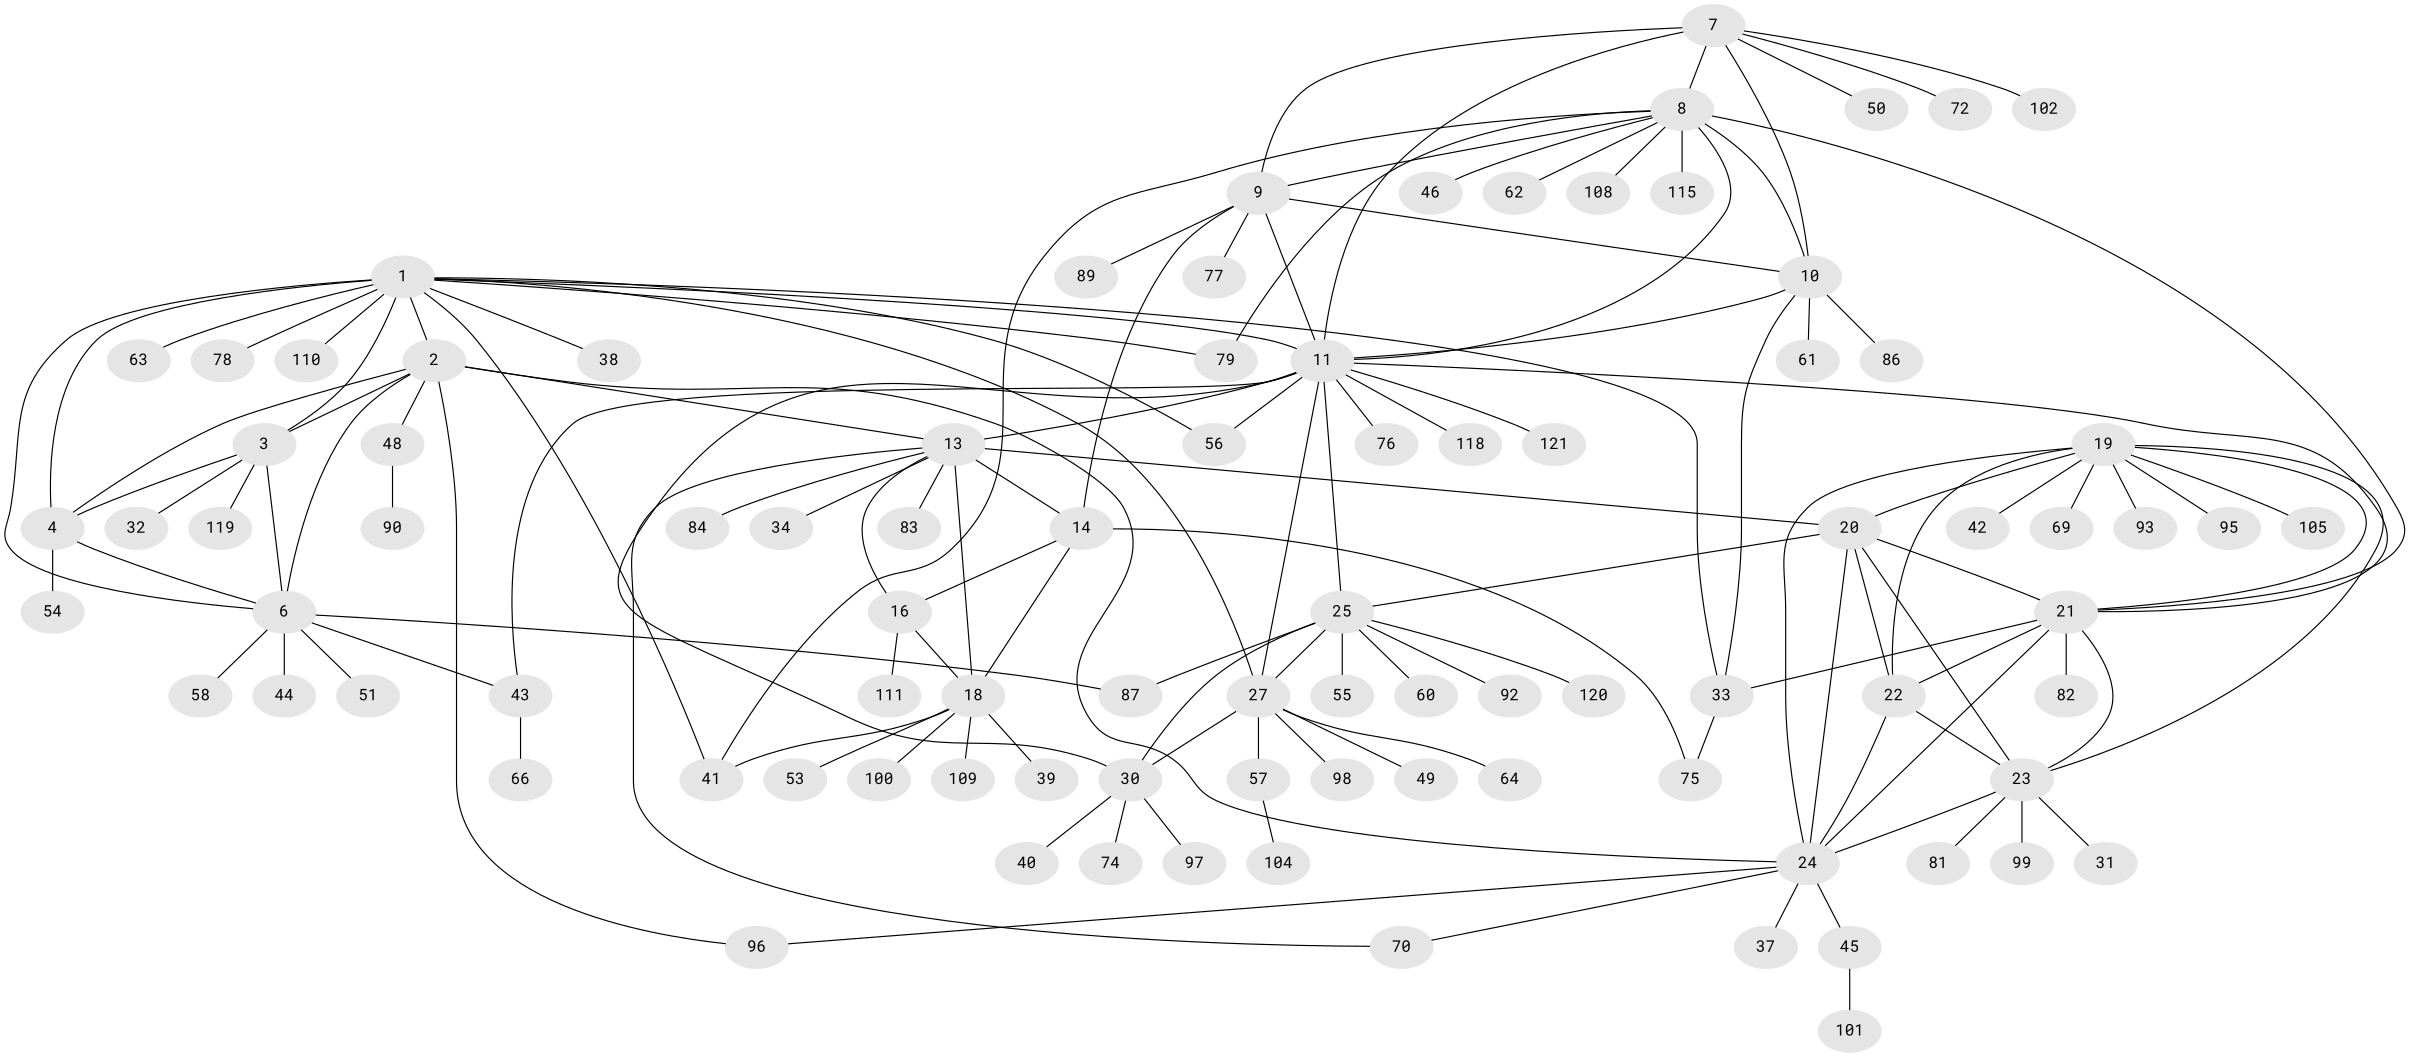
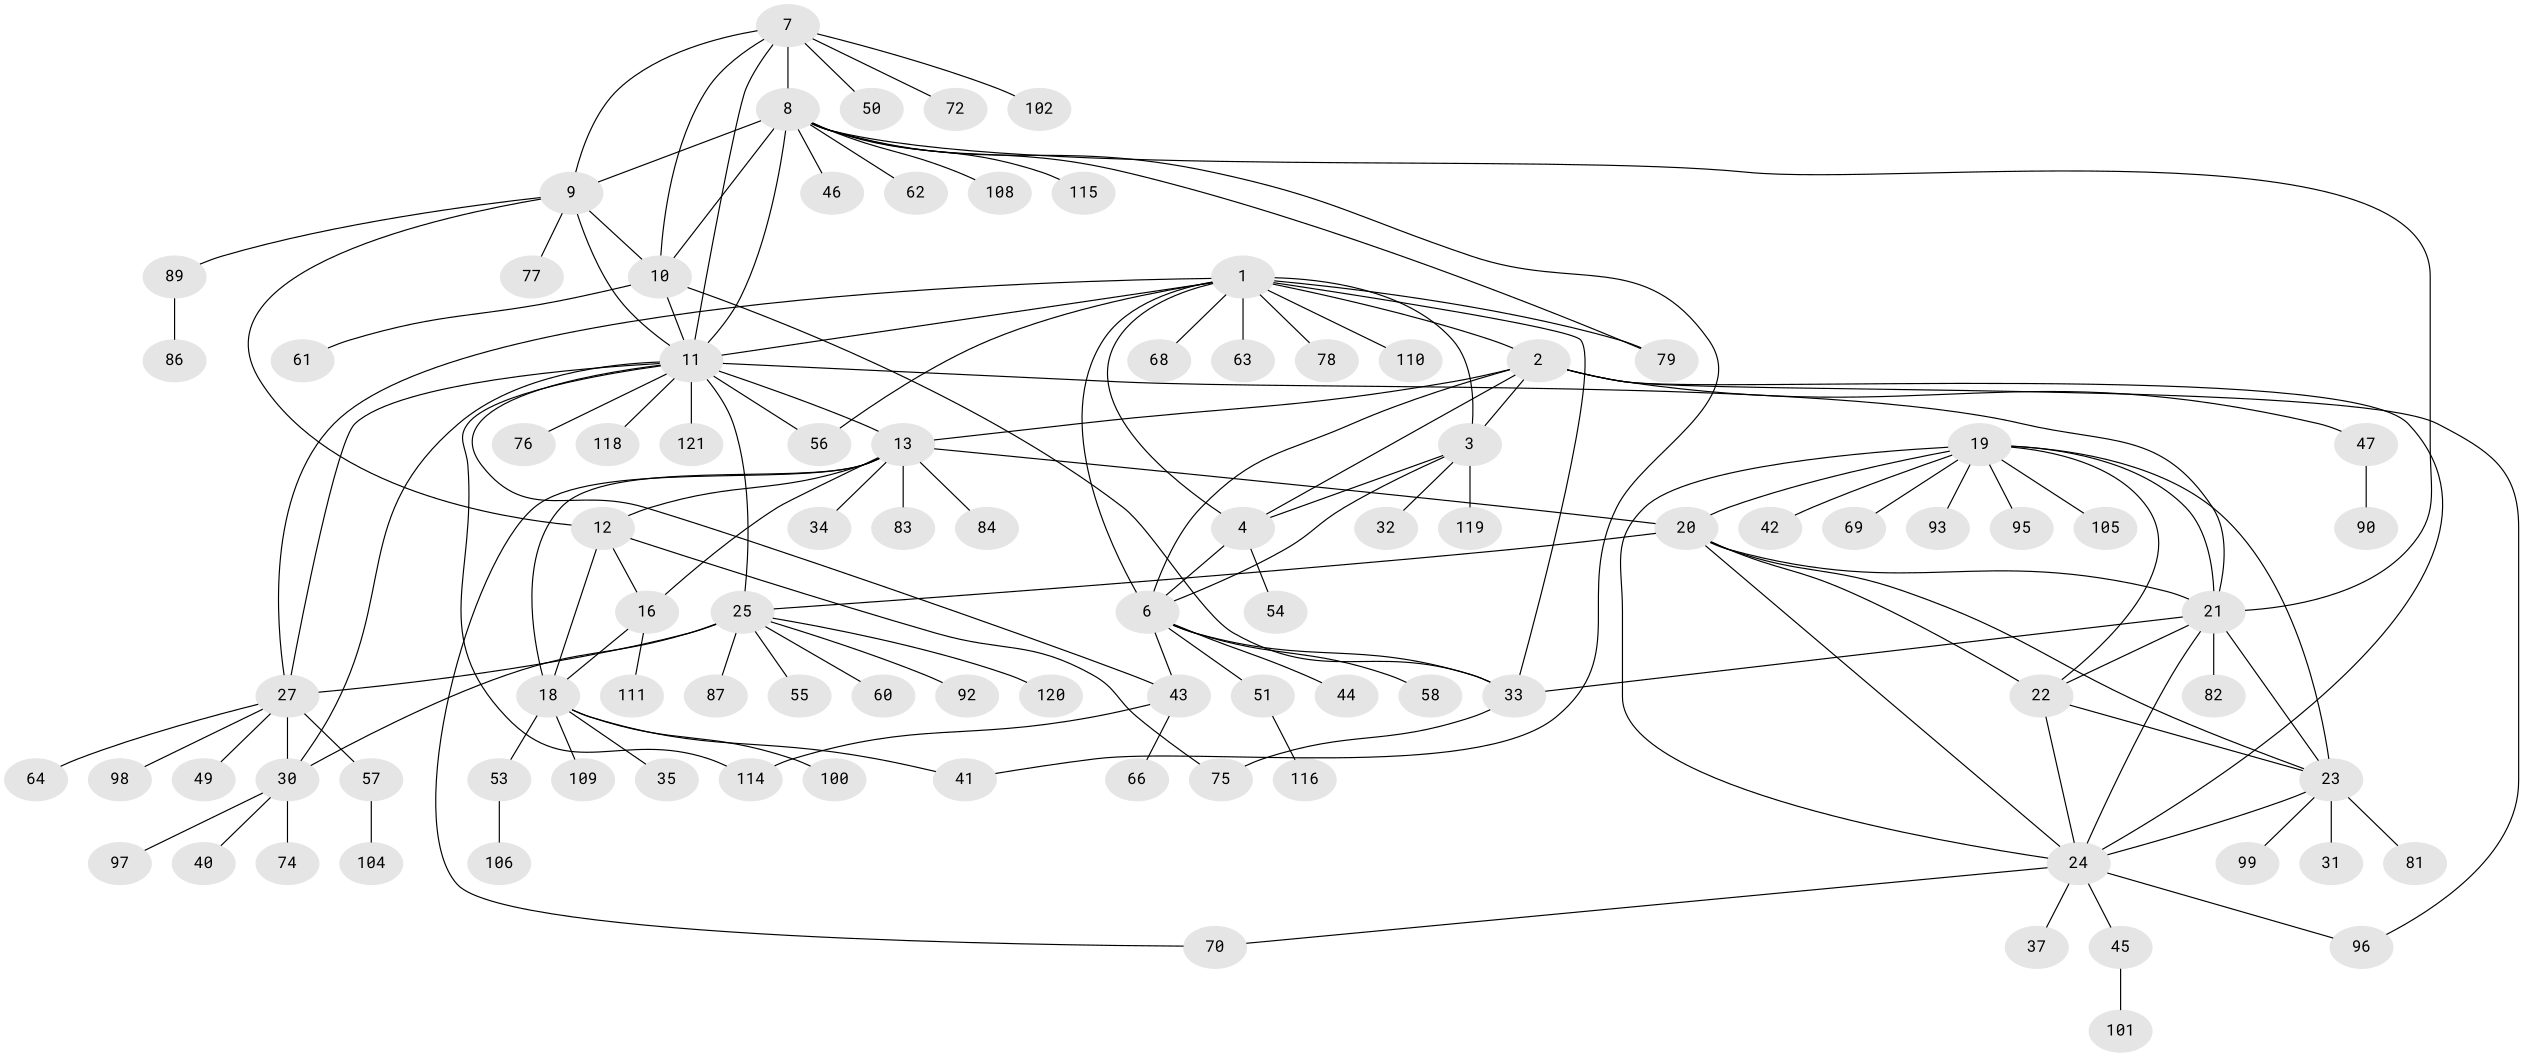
edge "10" -- "86": now "89" -- "86"
node "38": label "38" -> "68"
node "48": label "48" -> "47"
edge "1" -- "41": removed
node "14": label "14" -> "12"
edge "6" -- "87": now "6" -- "33"
node "114": added
node "39": label "39" -> "35"
node "116": added
node "106": added
